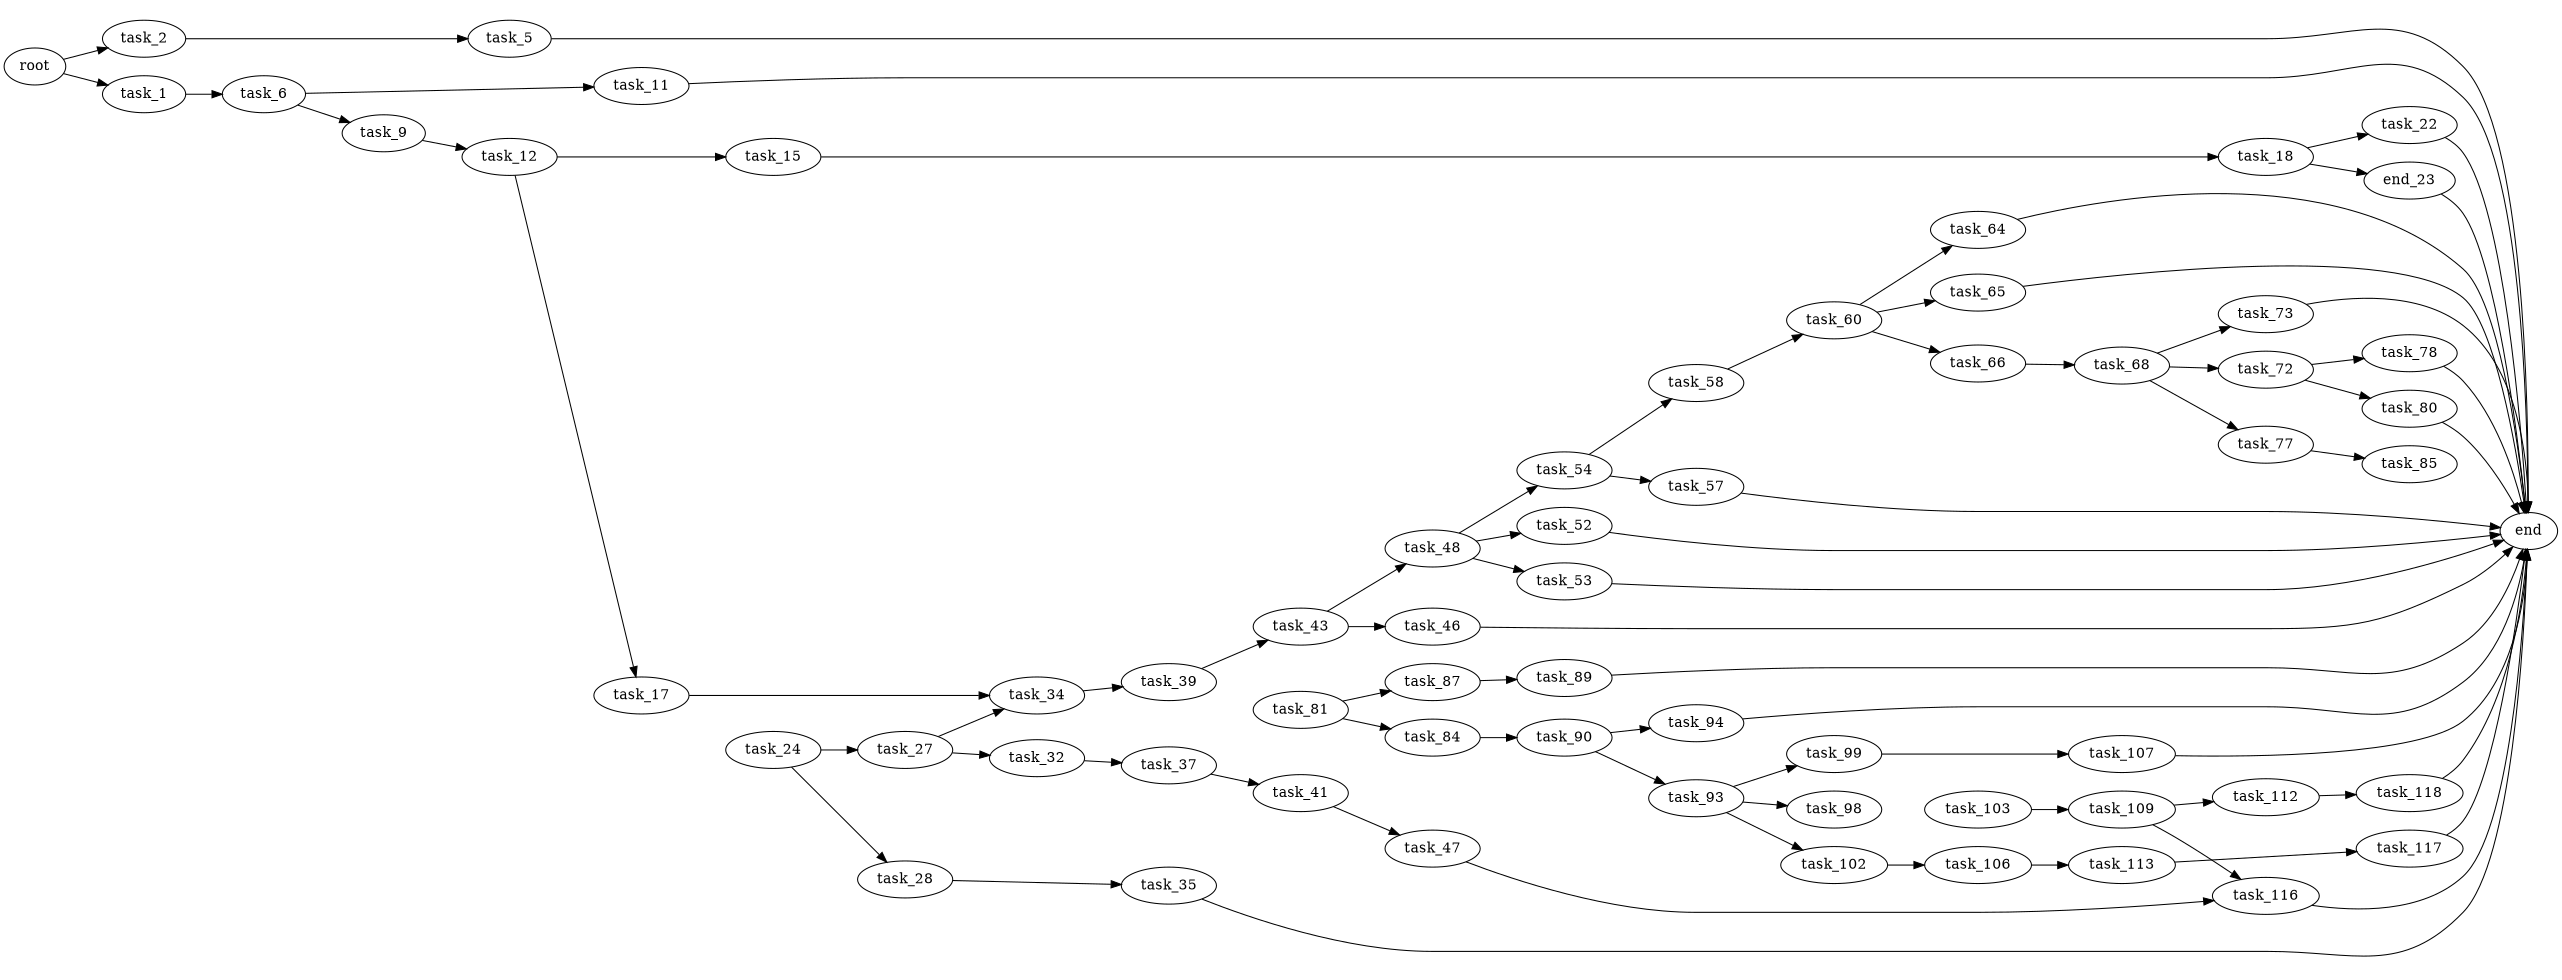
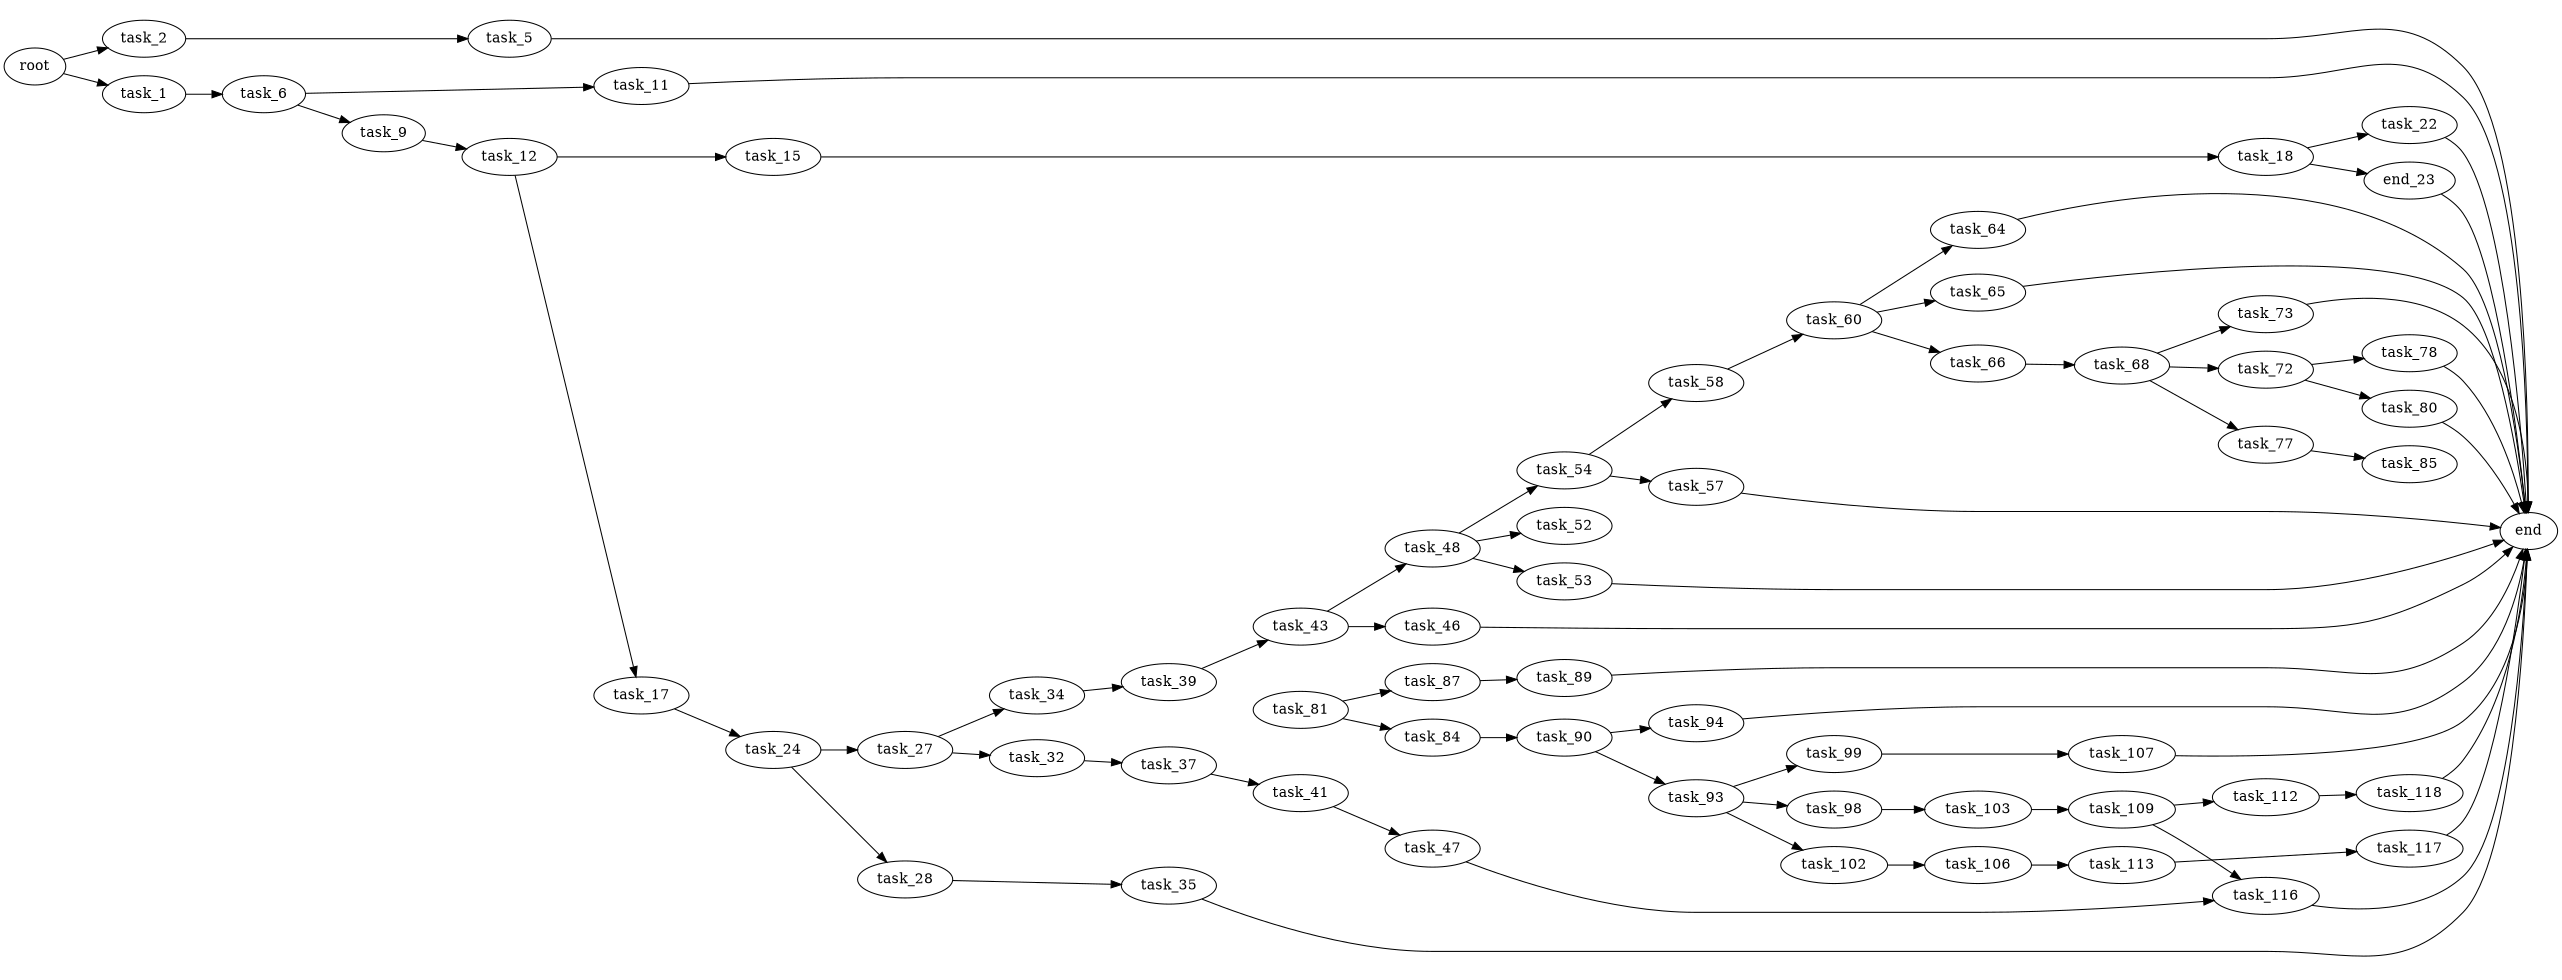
edge "task_52" -> "end": removed
edge "task_17" -> "task_34": now "task_17" -> "task_24"
edge "task_98" -> "task_103": added
